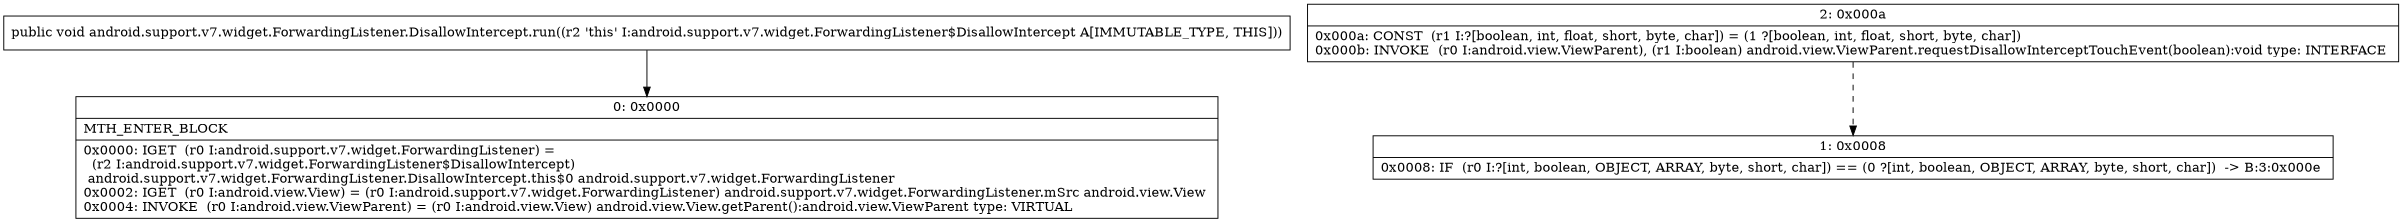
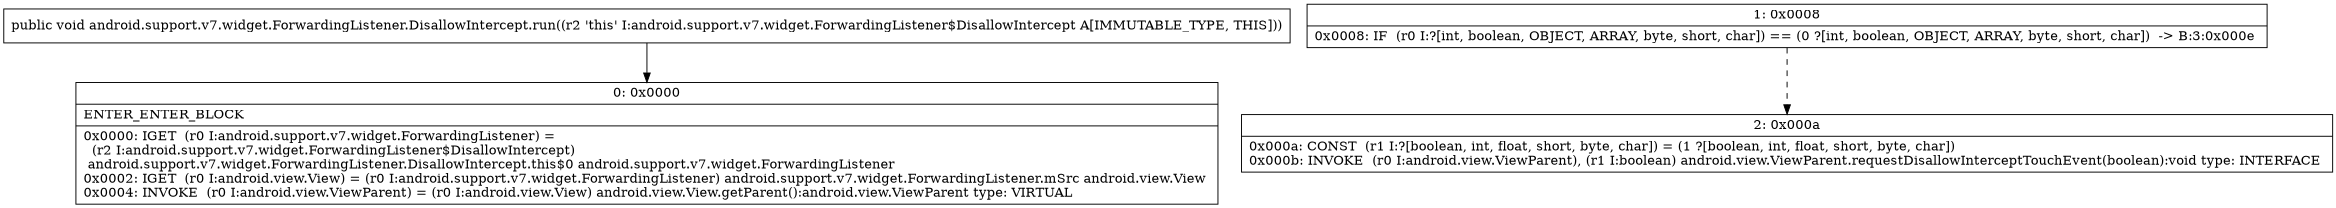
edge "2: 0x000a" -> "1: 0x0008": reversed
node "0: 0x0000": text "MTH_ENTER_BLOCK" -> "ENTER_ENTER_BLOCK"
